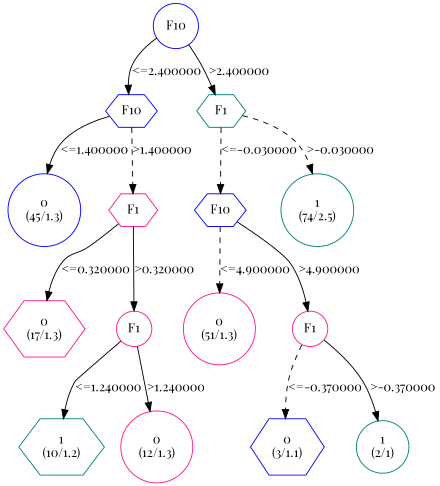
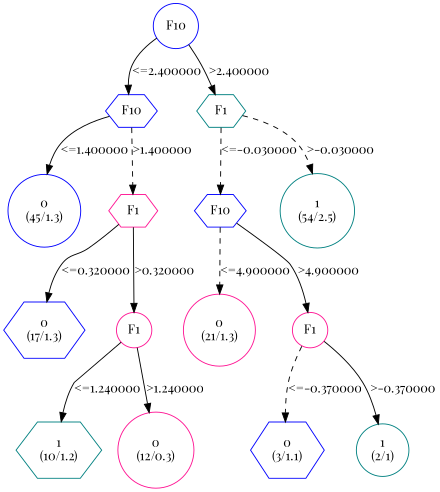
node "1 (74/2.5)": label "1 (74/2.5)" -> "1 (54/2.5)"
node "0 (17/1.3)": color deeppink -> blue
node "0 (51/1.3)": label "0 (51/1.3)" -> "0 (21/1.3)"
node "0 (12/1.3)": label "0 (12/1.3)" -> "0 (12/0.3)"
